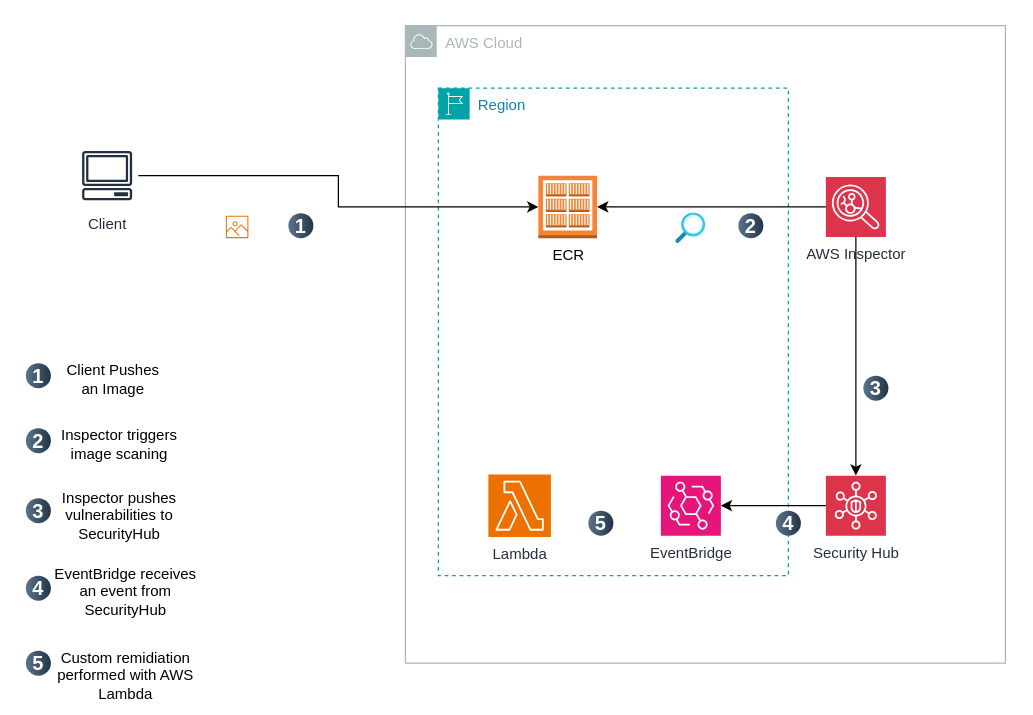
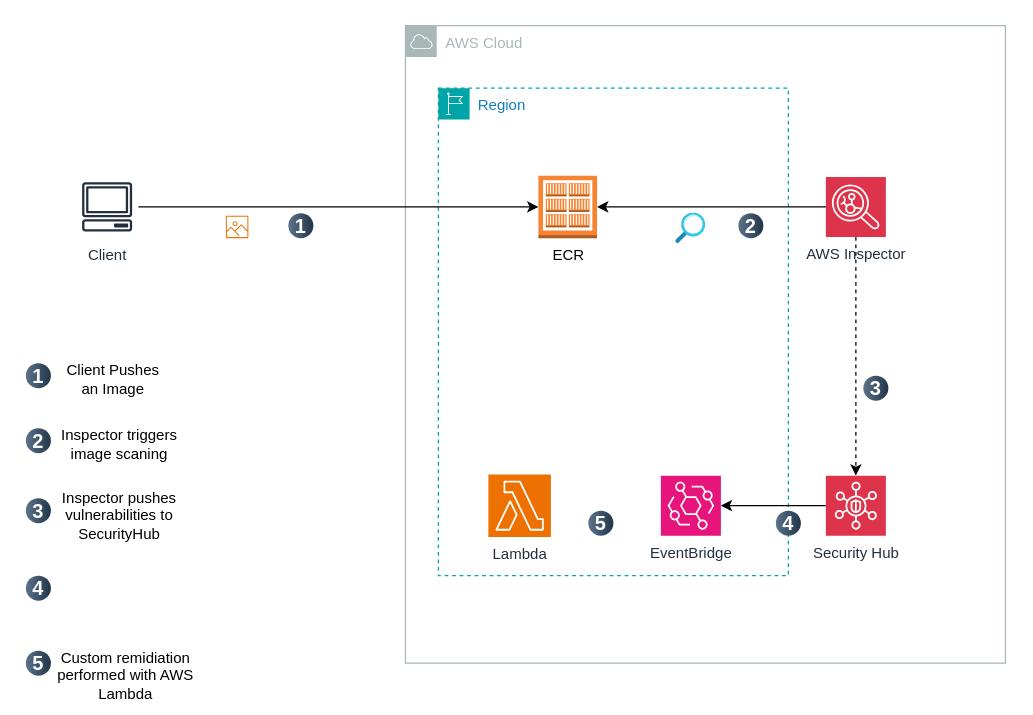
node "Client": moved (107, 176) -> (107, 207)
edge "AWS Inspector" -> "Security Hub": style solid -> dashed
node "EventBridge receives an event from SecurityHub": removed
